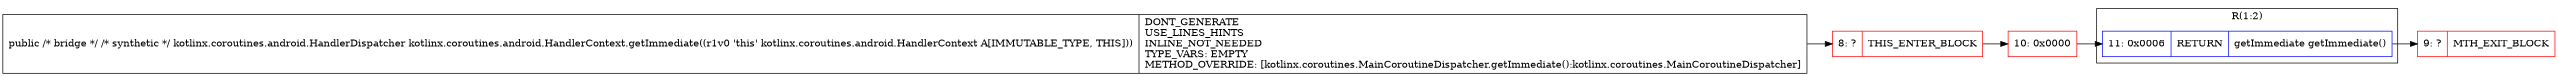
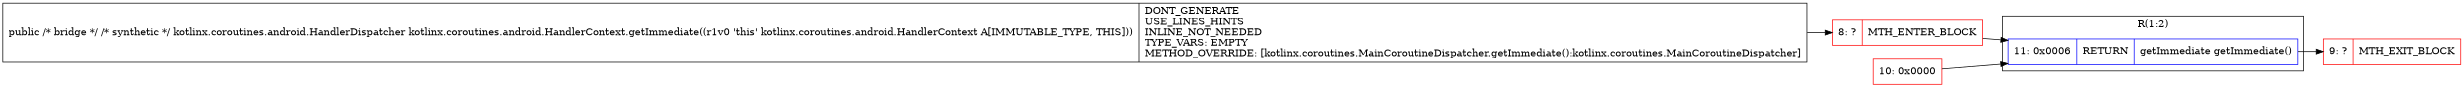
node "8: ?": text "THIS_ENTER_BLOCK" -> "MTH_ENTER_BLOCK"
edge "8: ?" -> "10: 0x0000": now "8: ?" -> "11: 0x0006"
